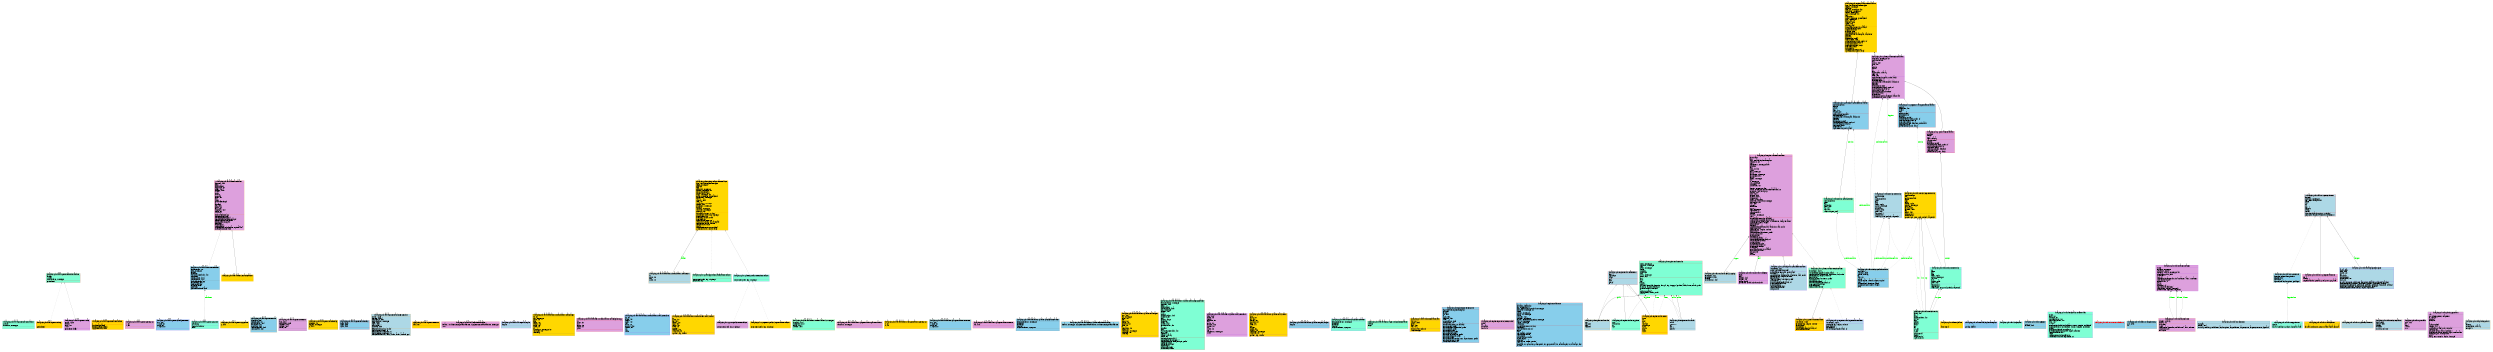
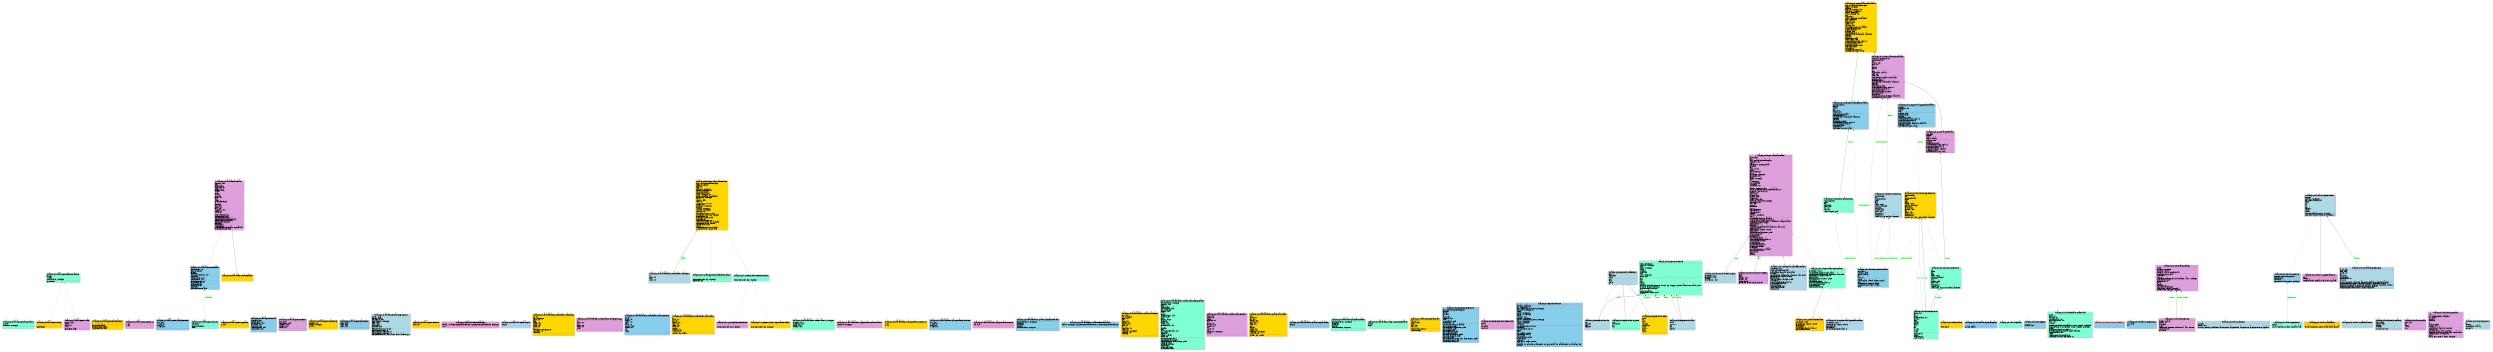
edge "ultralytics.yolo.utils.metrics.DetMetrics" -> "ultralytics.yolo.v8.detect.val.DetectionValidator": label "keypoint" -> "metrics"
